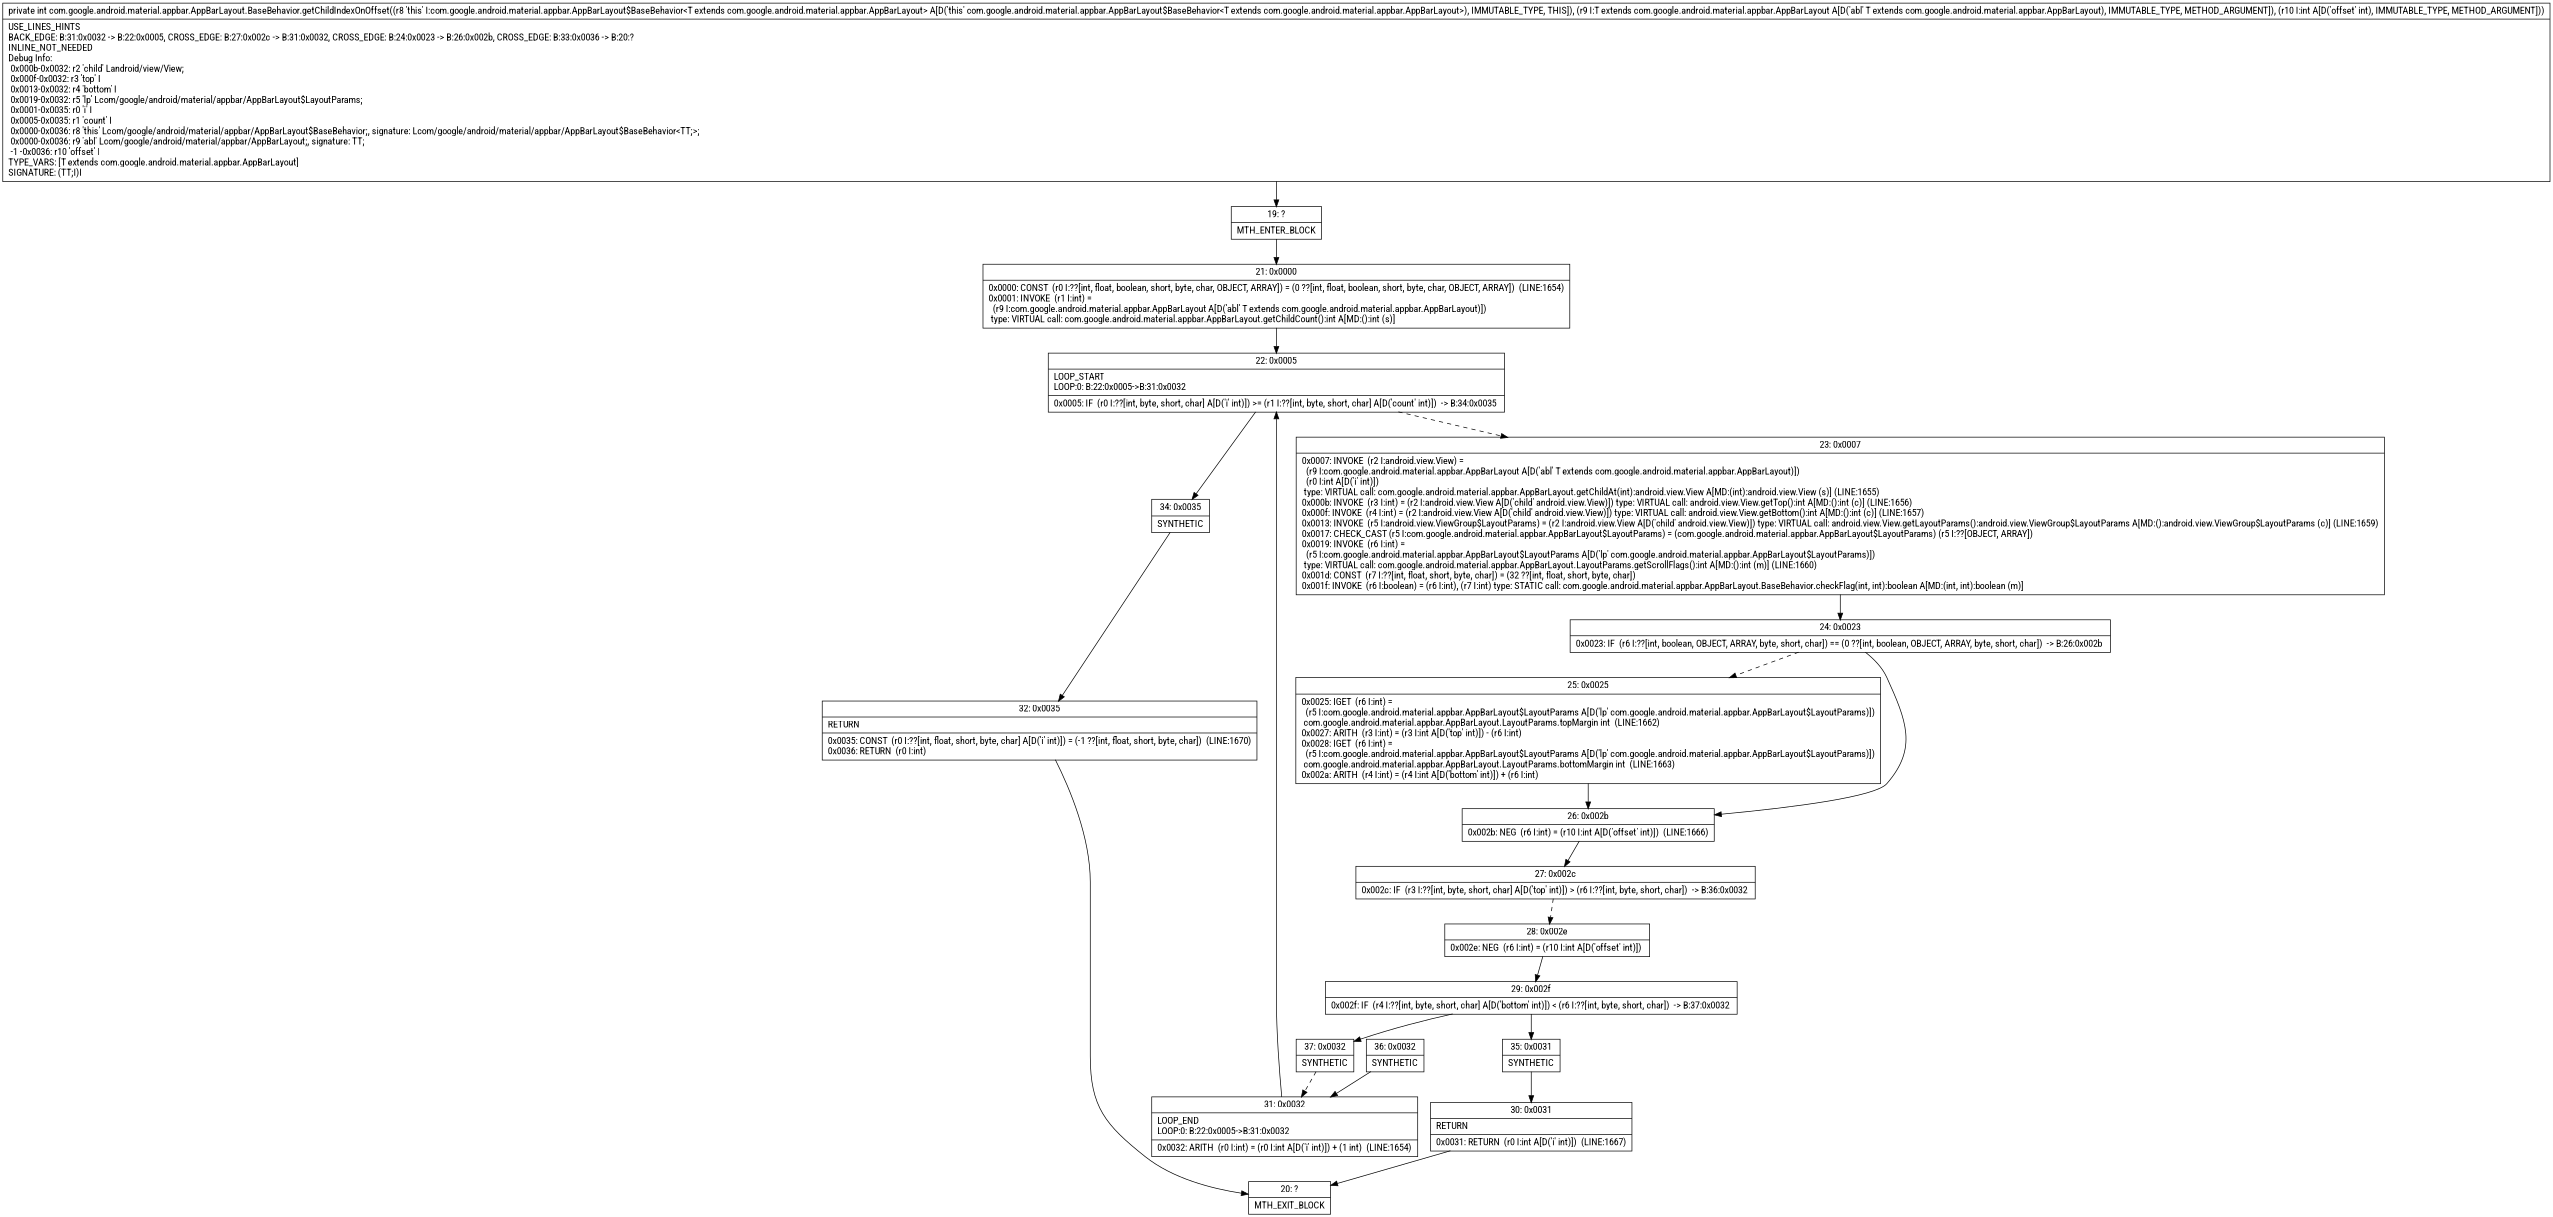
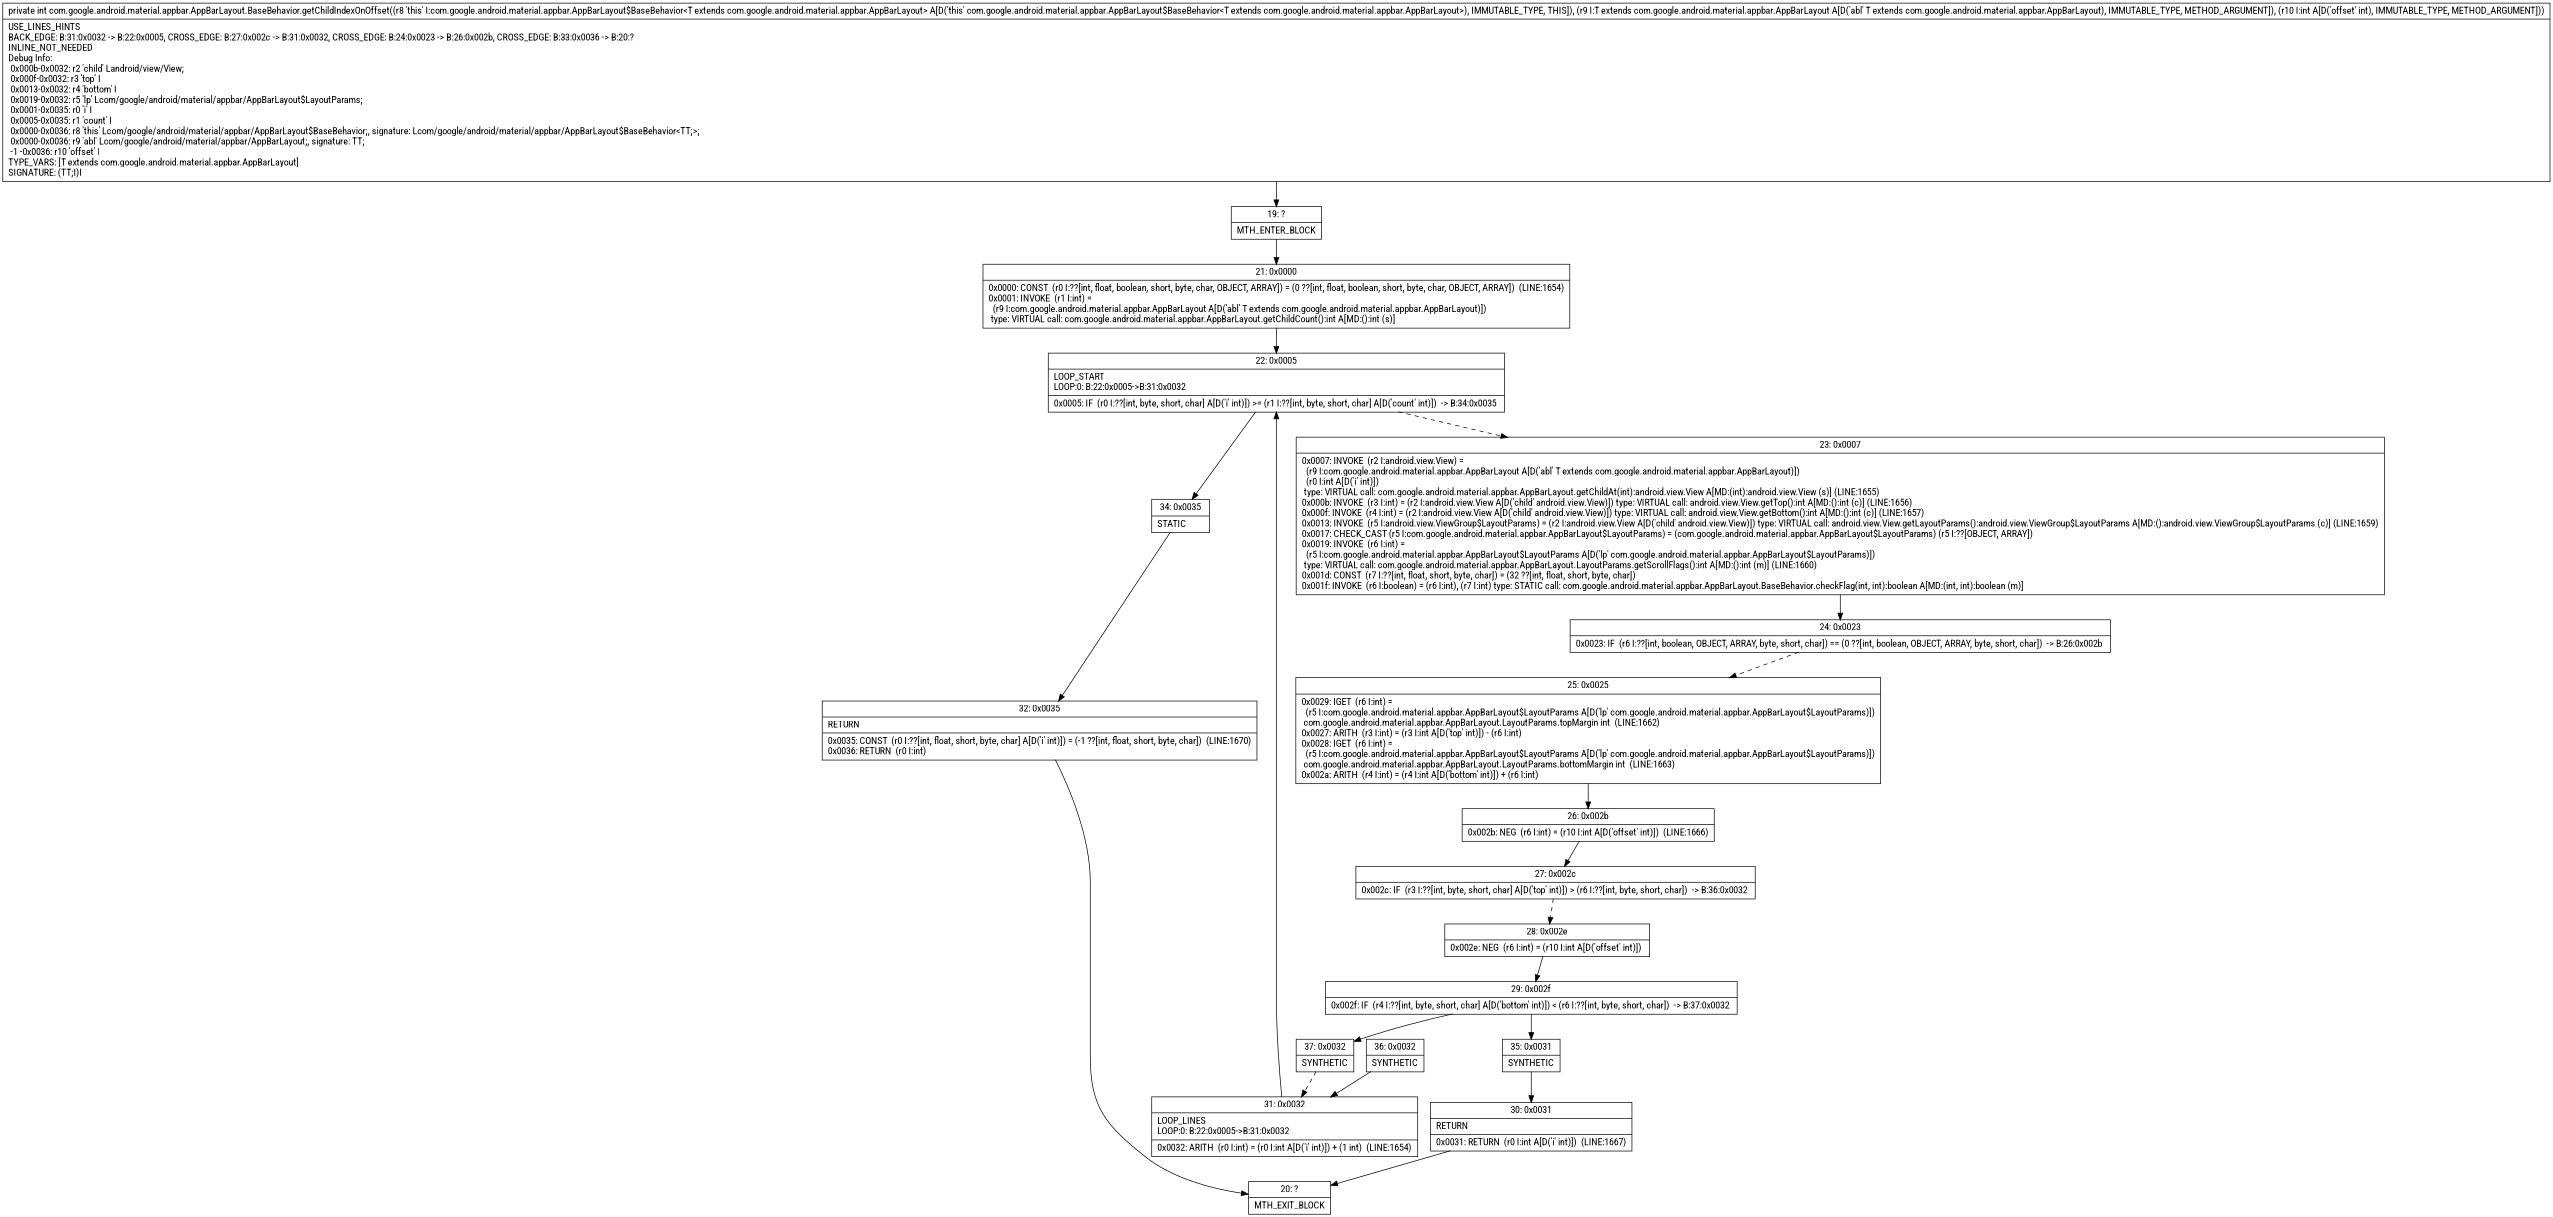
node "34: 0x0035": text "SYNTHETIC" -> "STATIC"
node "25: 0x0025": text "0x0025: IGET  (r6 I:int) =" -> "0x0029: IGET  (r6 I:int) ="
edge "24: 0x0023" -> "26: 0x002b": removed
node "31: 0x0032": text "LOOP_END" -> "LOOP_LINES"
